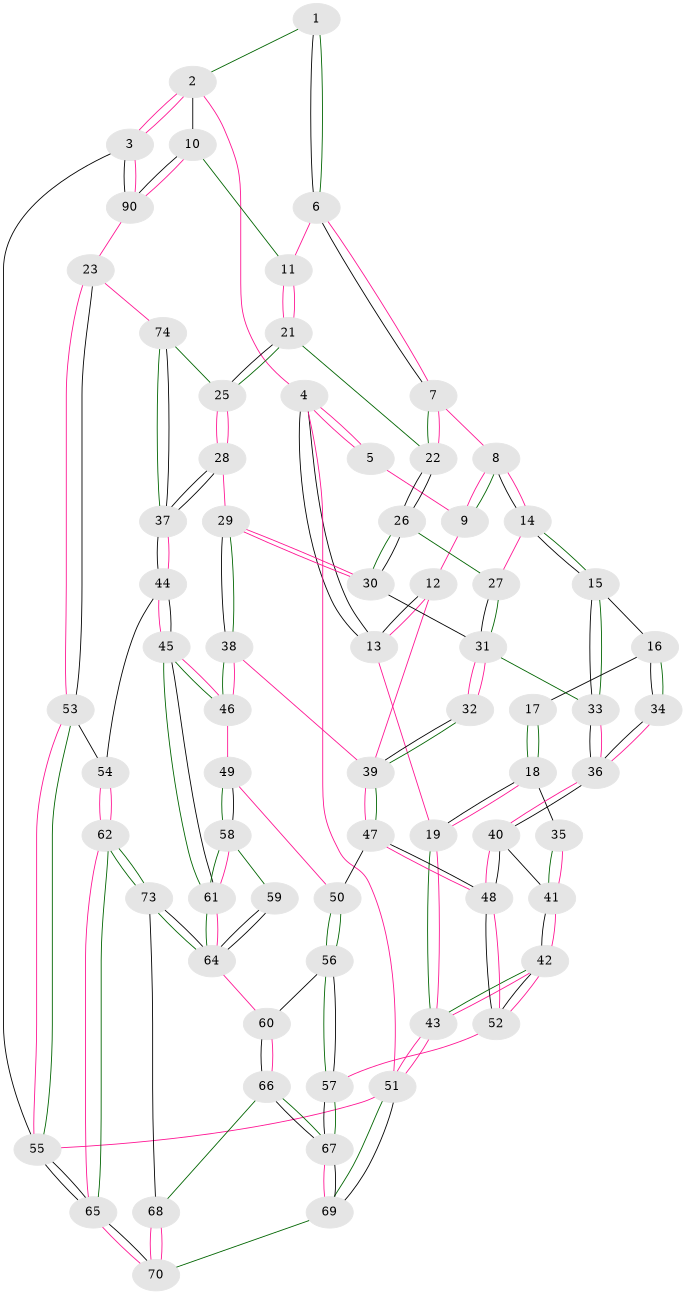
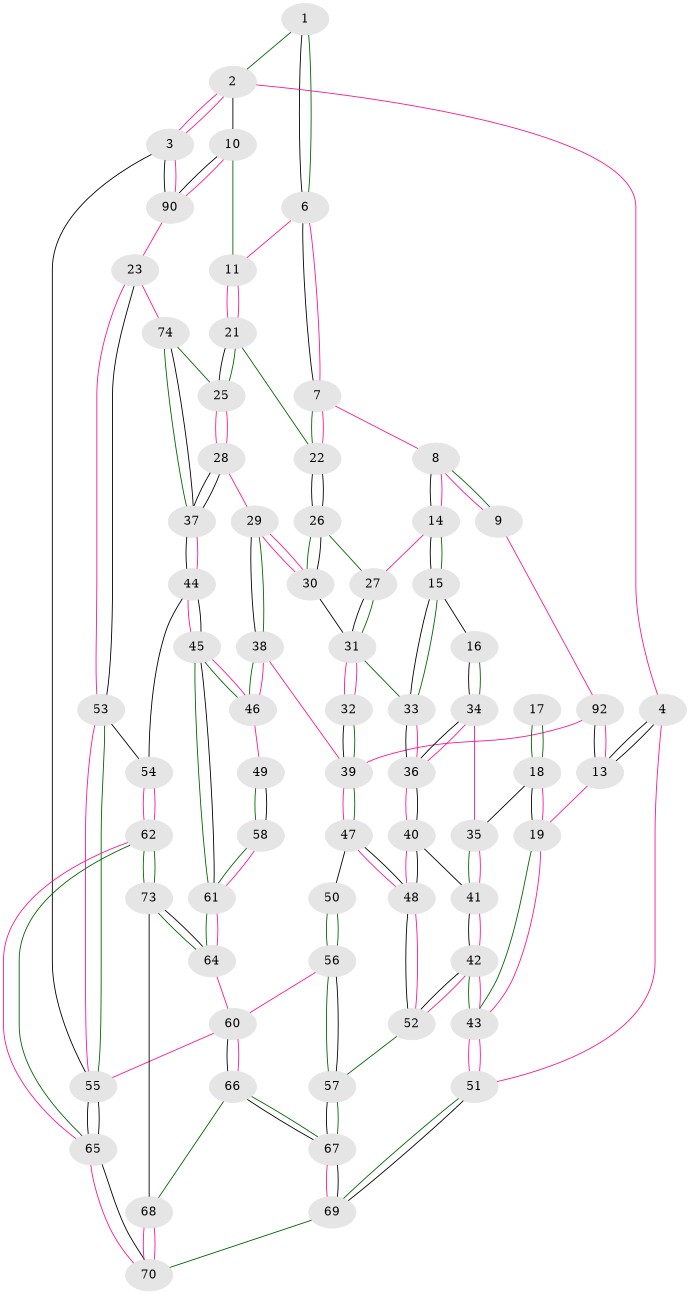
node "5": removed
node "12": label "12" -> "92"
edge "16" -- "17": removed
edge "34" -- "35": added
edge "49" -- "50": removed
node "59": removed
edge "56" -- "60": color black -> deeppink
edge "52" -- "57": color deeppink -> darkgreen
edge "51" -- "55": now "60" -- "55"
